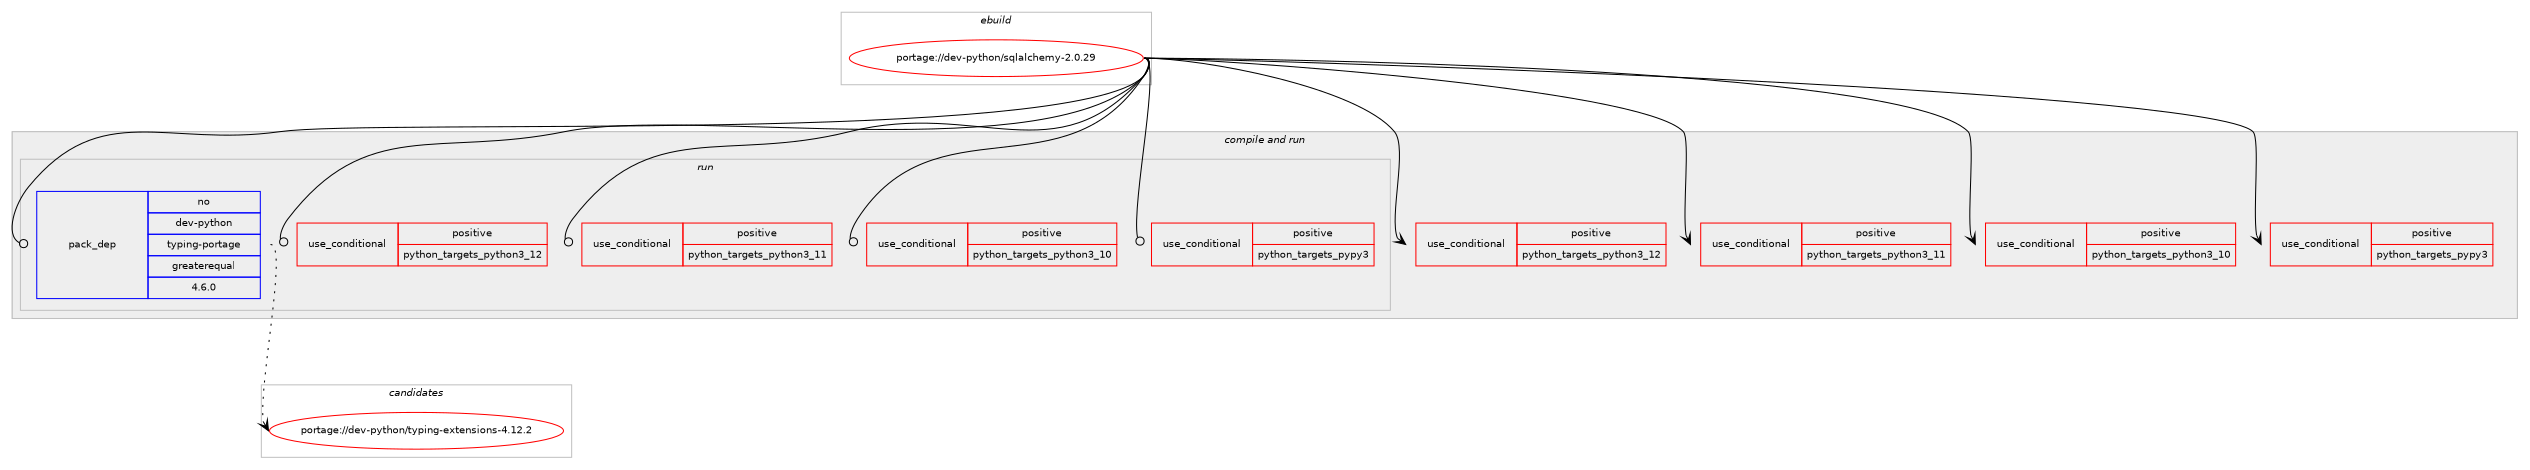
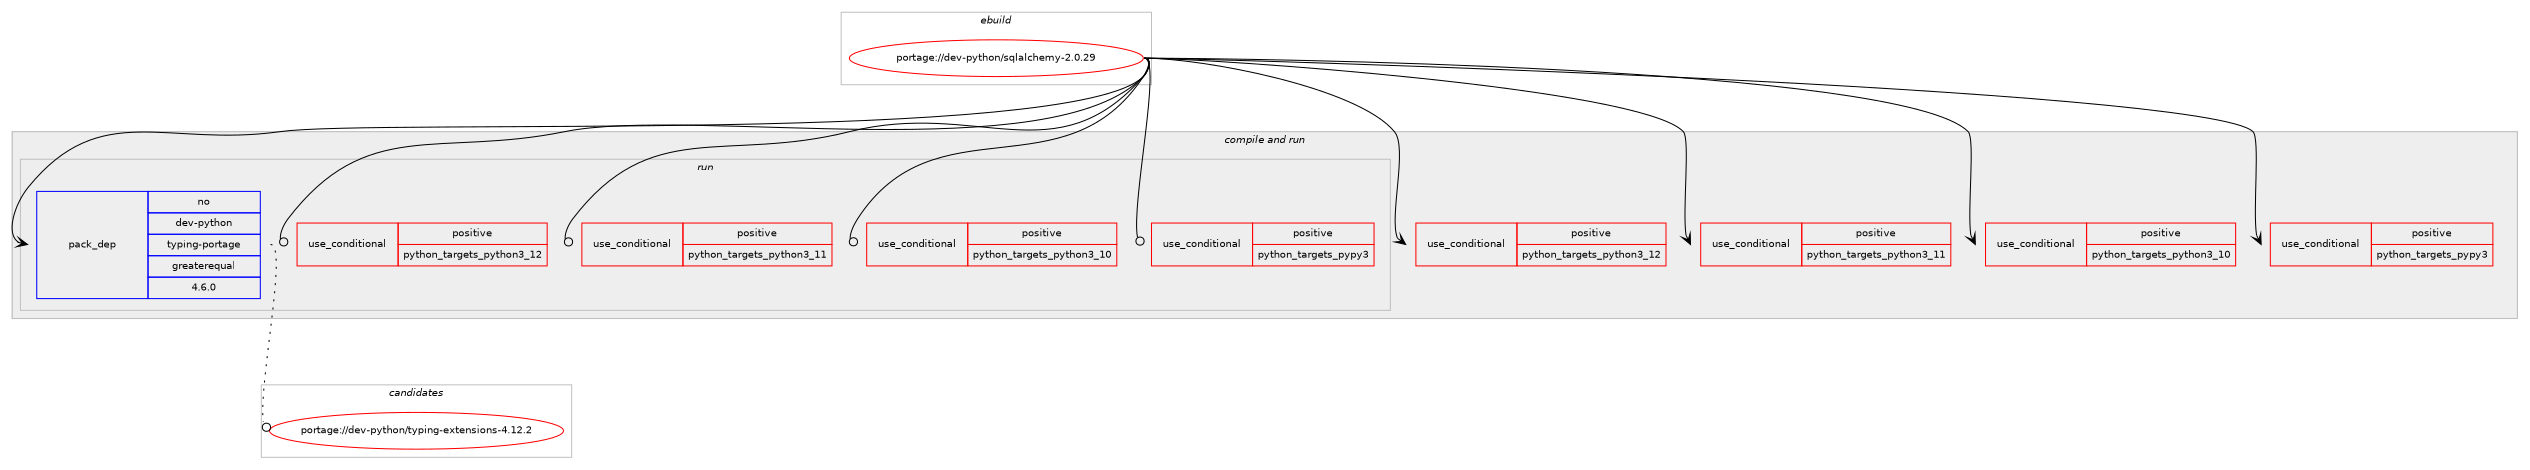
edge "portage://dev-python/sqlalchemy-2.0.29" -> "pack_dep": arrowhead odot -> vee
edge "pack_dep" -> "portage://dev-python/typing-extensions-4.12.2": arrowhead vee -> odot
